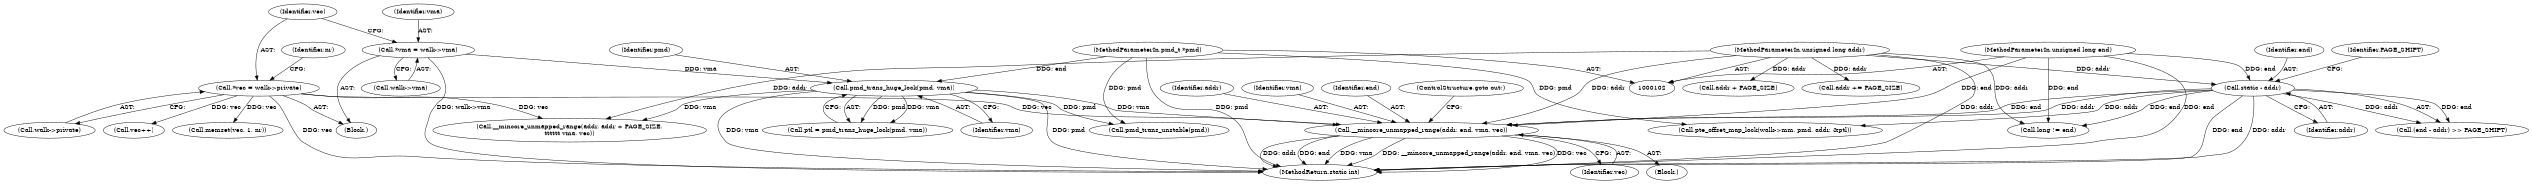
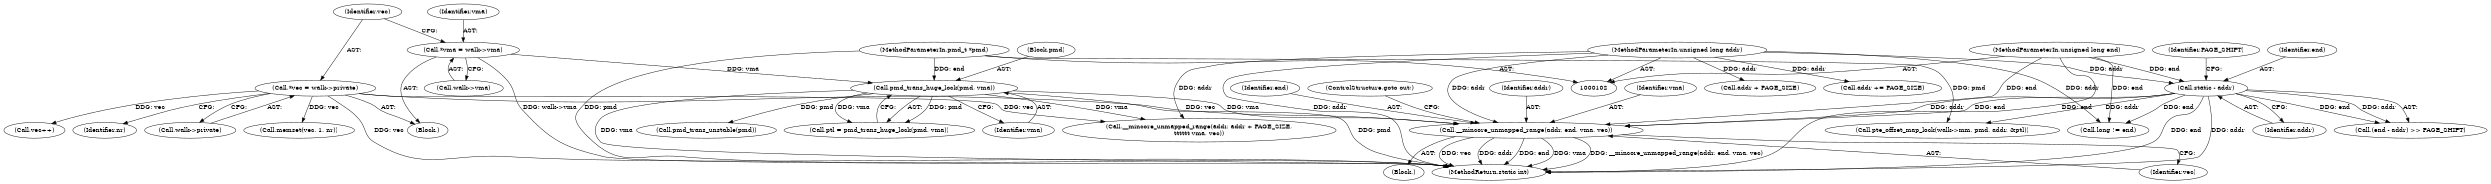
node "(Identifier,pmd)": label "(Identifier,pmd)" -> "(Block,pmd)"
edge "(Identifier,nr)" -> "(Call,*vec = walk->private)": reversed
edge "(MethodParameterIn,pmd_t *pmd)" -> "(Call,pmd_trans_unstable(pmd))": removed, label "DDG: pmd"
